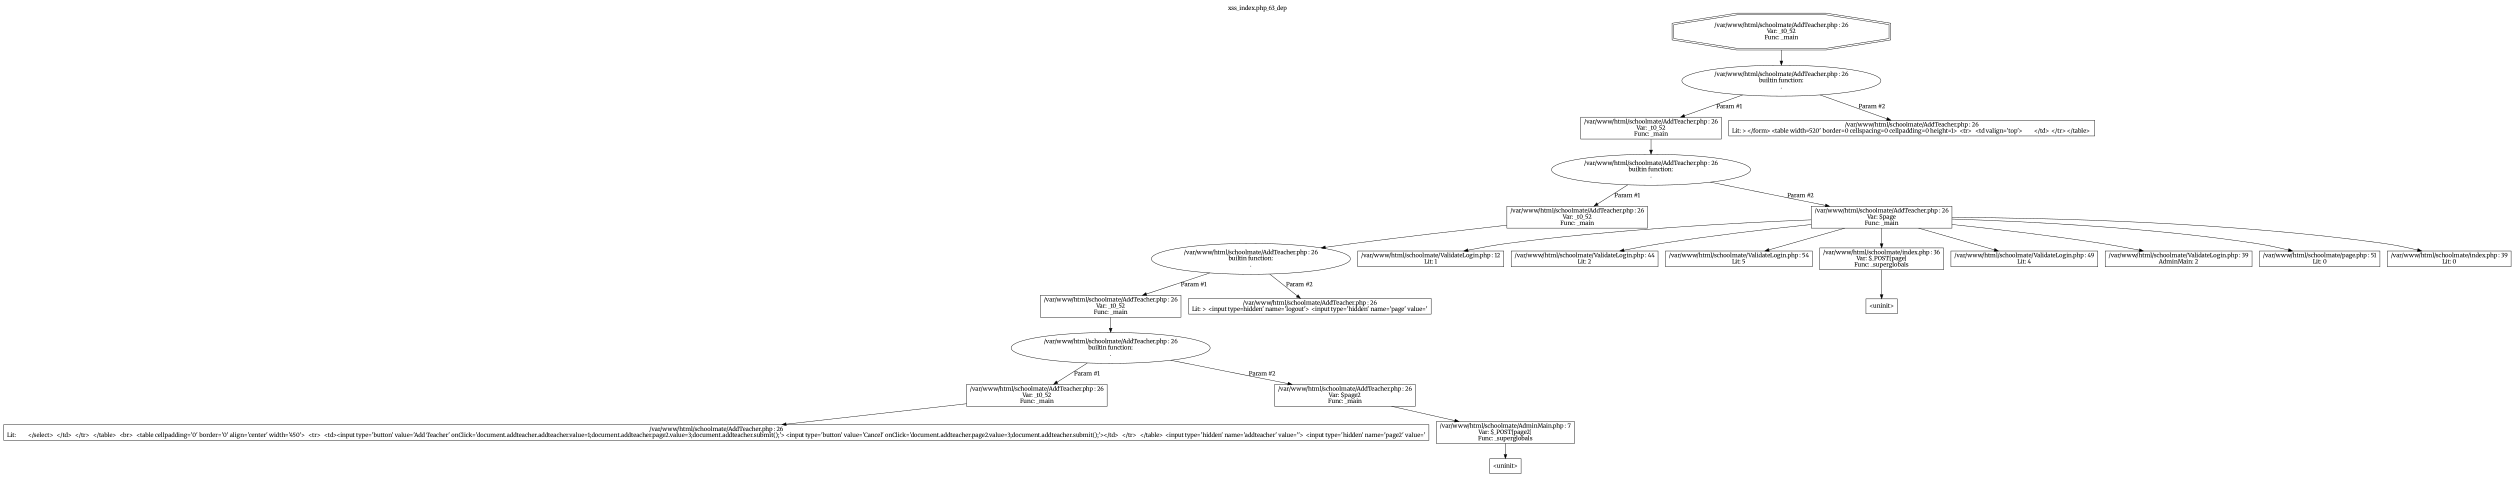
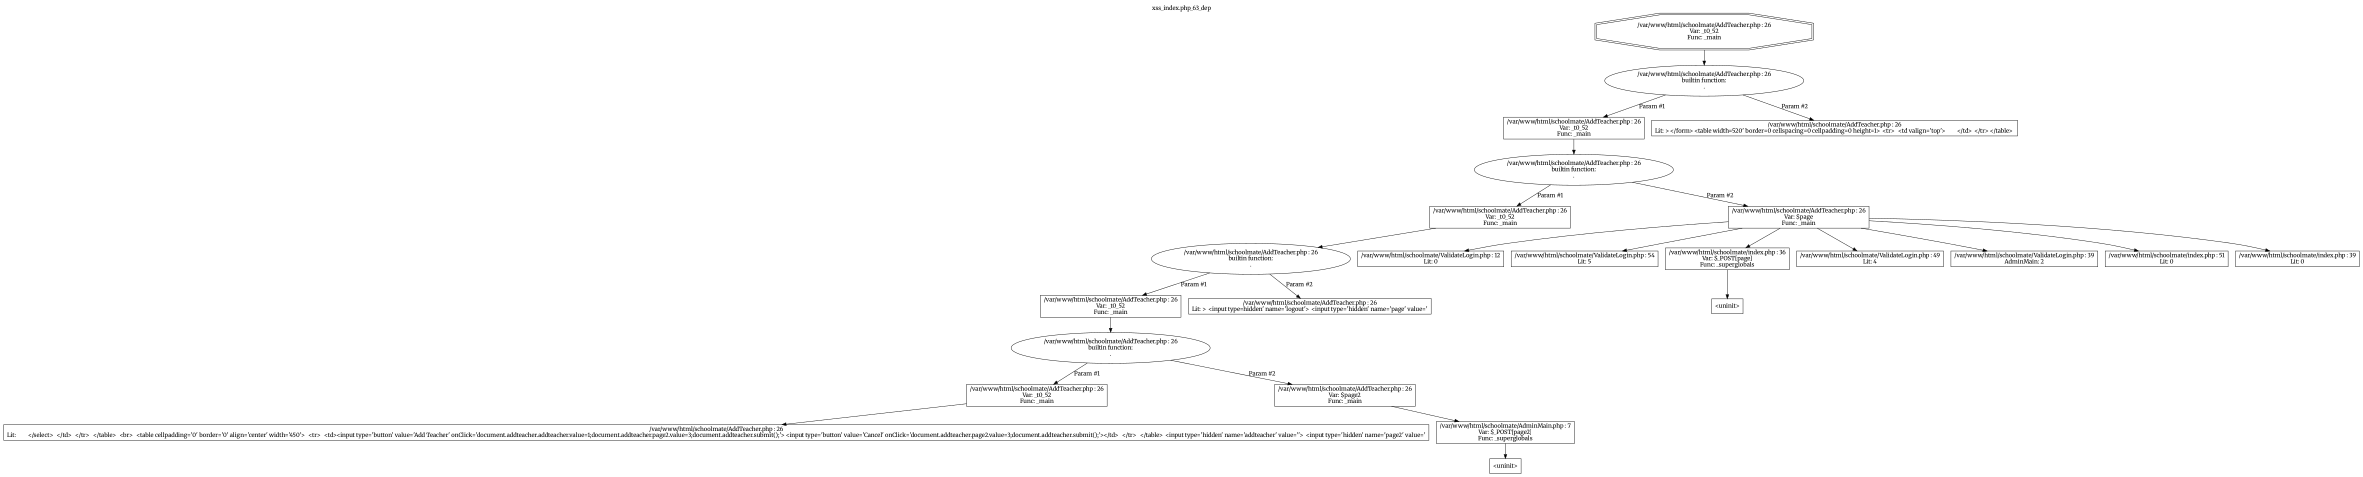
node "/var/www/html/schoolmate/ValidateLogin.php : 12 Lit: 1": label "/var/www/html/schoolmate/ValidateLogin.php : 12 Lit: 1" -> "/var/www/html/schoolmate/ValidateLogin.php : 12 Lit: 0"
node "/var/www/html/schoolmate/ValidateLogin.php : 44 Lit: 2": removed
node "/var/www/html/schoolmate/page.php : 51 Lit: 0": label "/var/www/html/schoolmate/page.php : 51 Lit: 0" -> "/var/www/html/schoolmate/index.php : 51 Lit: 0"
